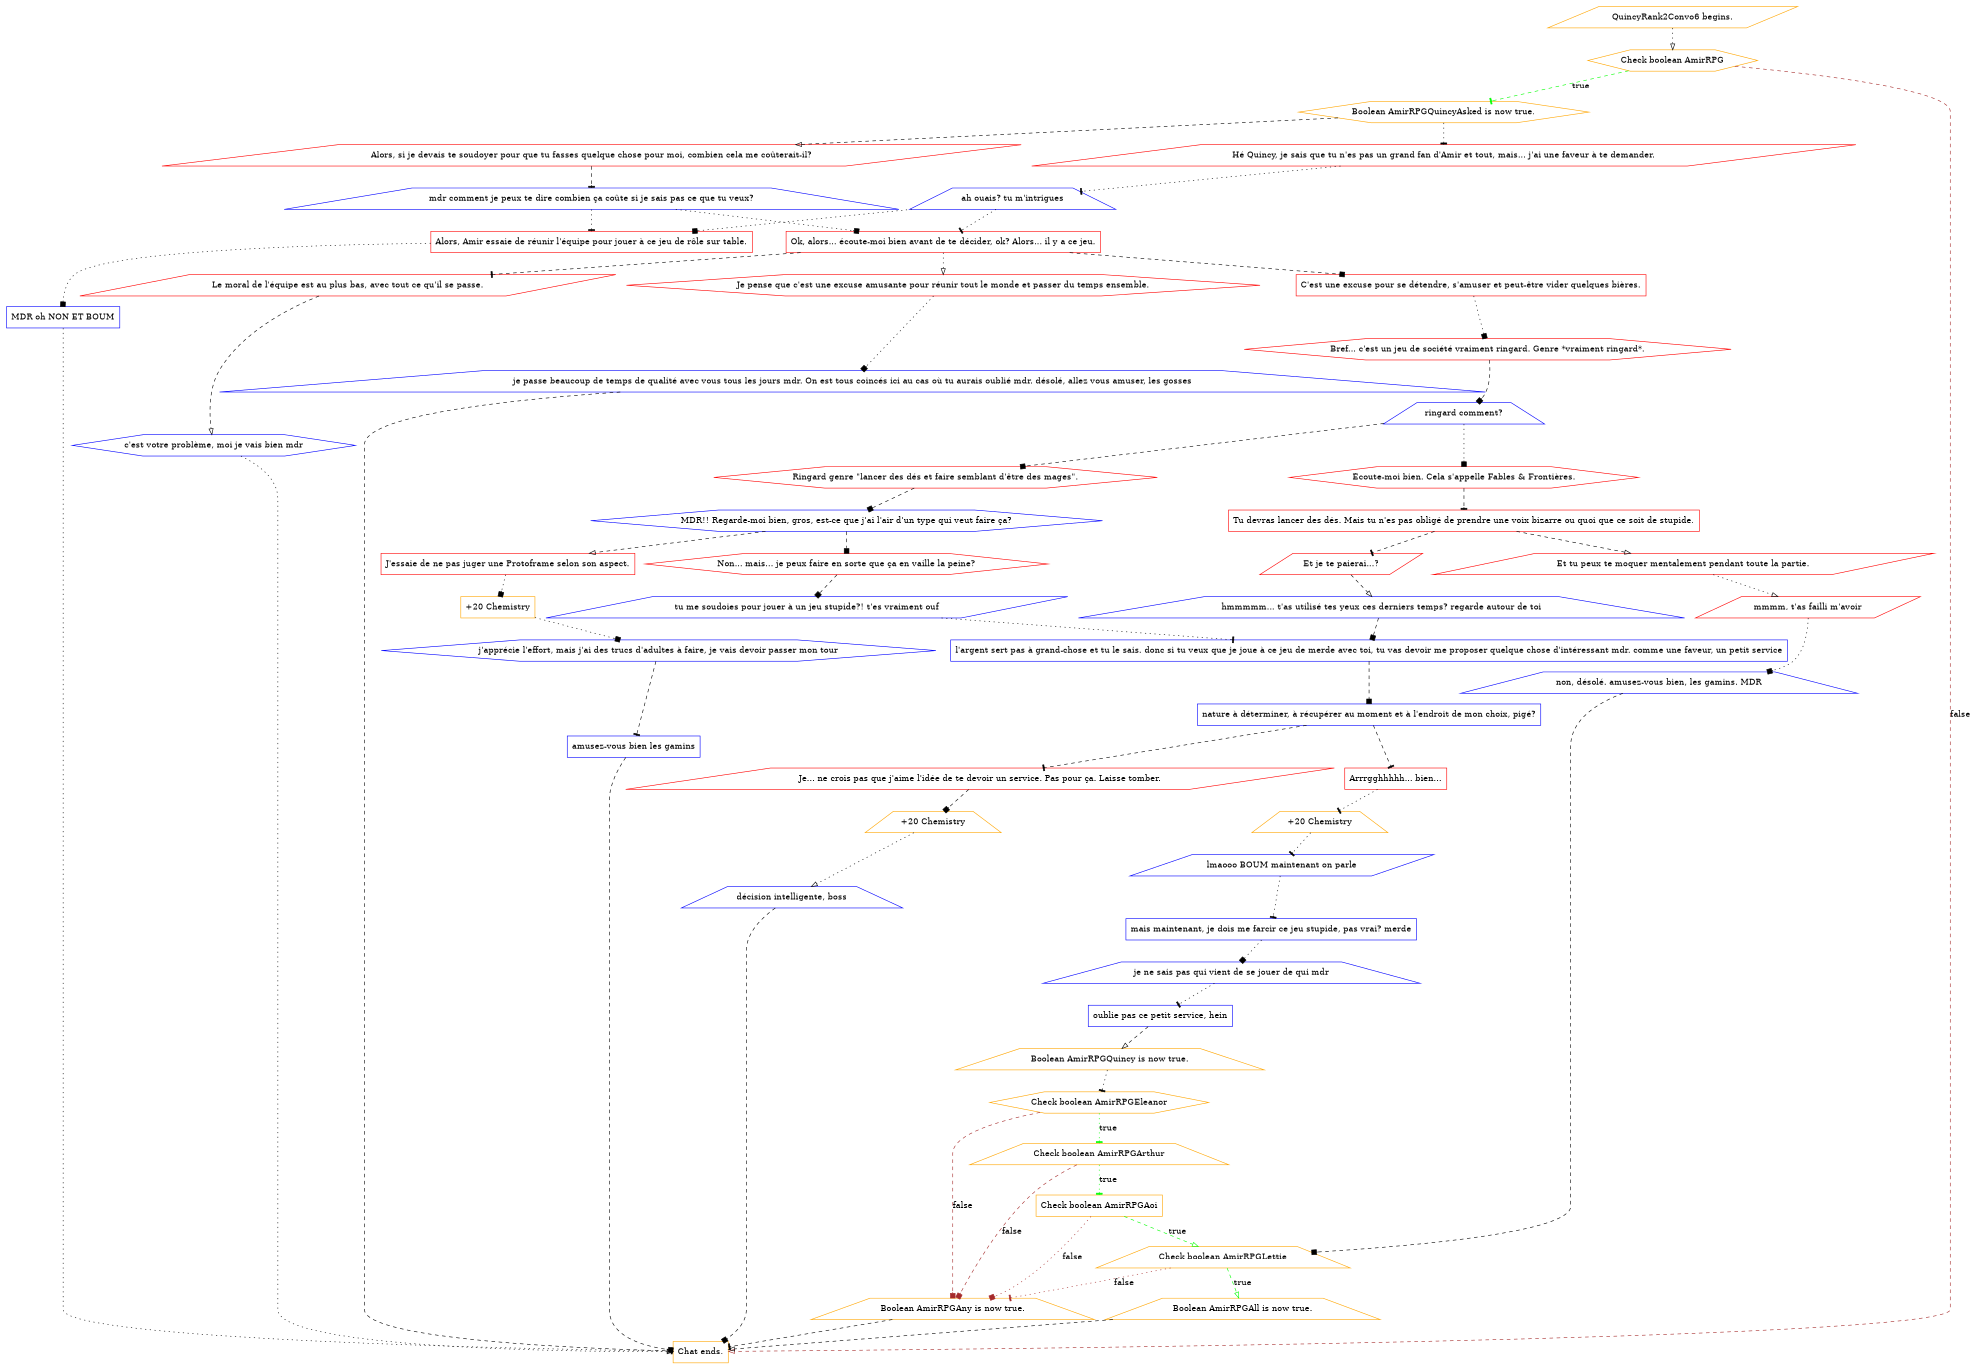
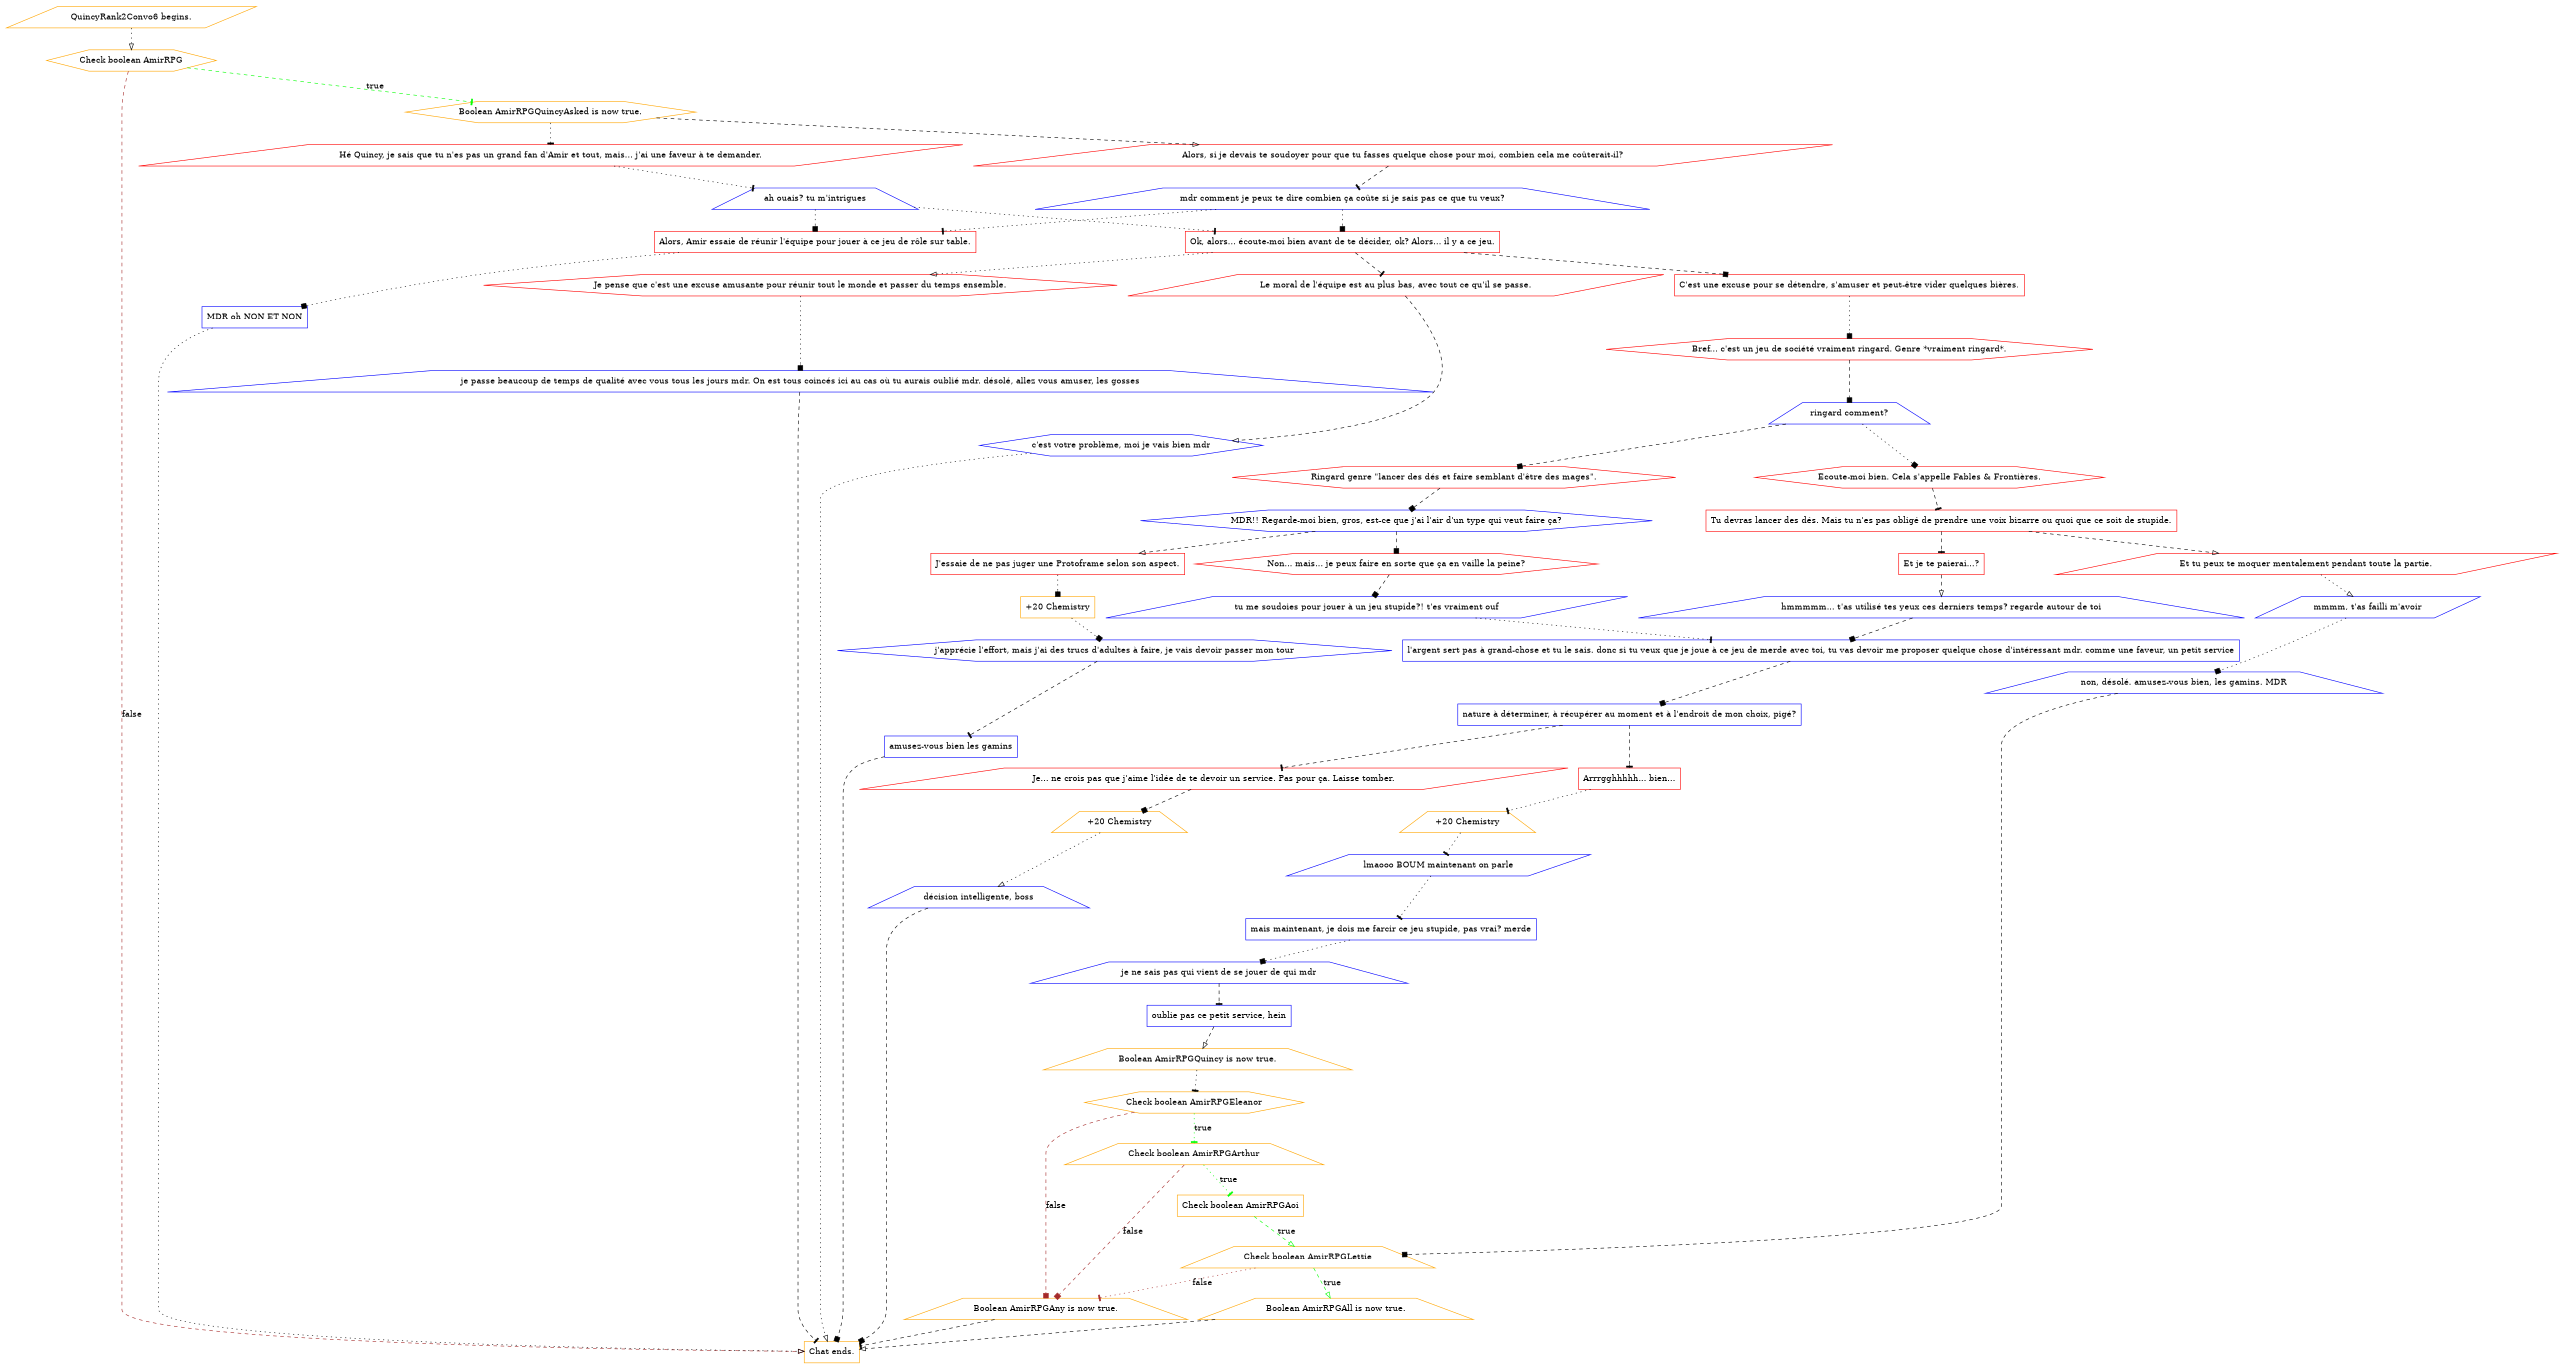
node "MDR oh NON ET BOUM": label "MDR oh NON ET BOUM" -> "MDR oh NON ET NON"
node "Et je te paierai...?": shape parallelogram -> box
node "mmmm, t'as failli m'avoir": color red -> blue
edge "je ne sais pas qui vient de se jouer de qui mdr" -> "oublie pas ce petit service, hein": style dotted -> dashed
edge "Check boolean AmirRPGAoi" -> "Boolean AmirRPGAny is now true.": removed, label "false"
